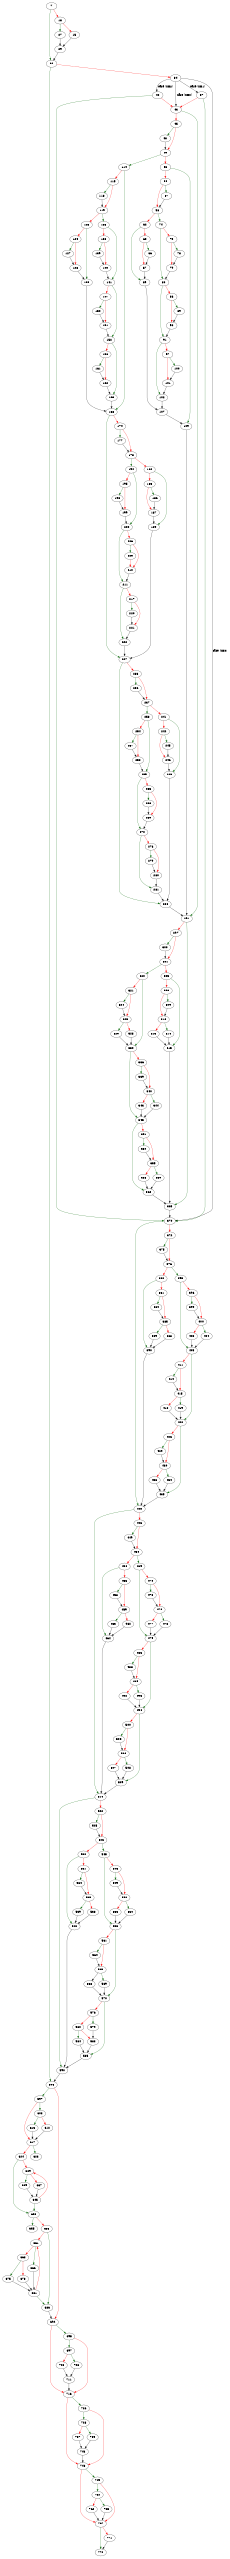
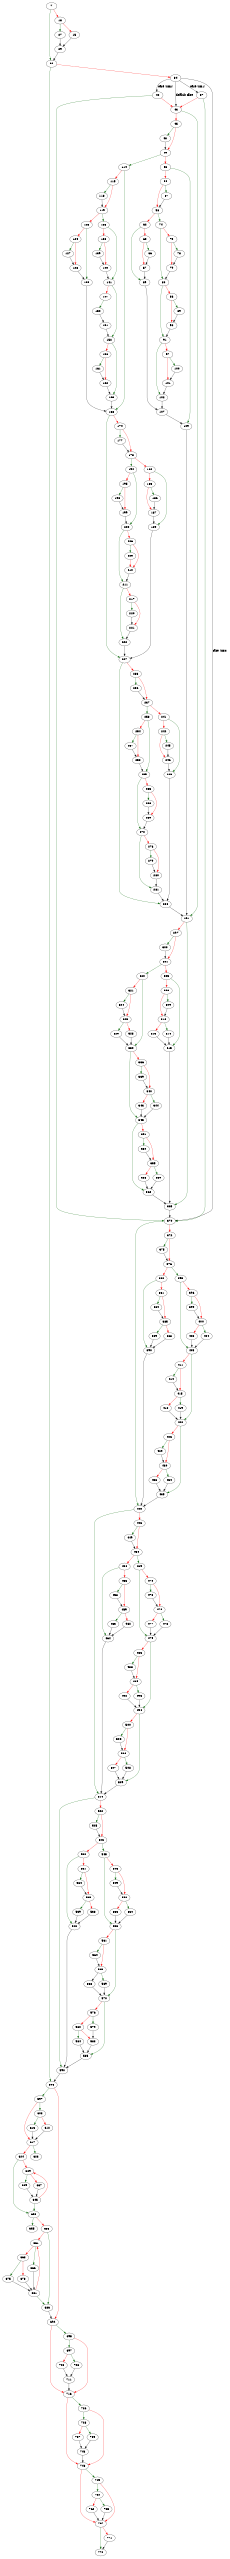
edge "34" -> "43": label "case (x=0)" -> "default case"
edge "147" -> "151": removed
